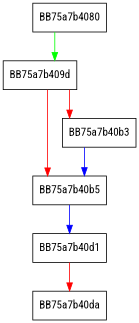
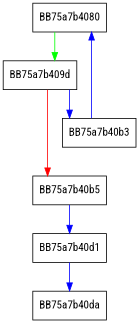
edge "BB75a7b409d" -> "BB75a7b40b3": color red -> blue
edge "BB75a7b40b3" -> "BB75a7b40b5": now "BB75a7b40b3" -> "BB75a7b4080"
edge "BB75a7b40d1" -> "BB75a7b40da": color red -> blue
